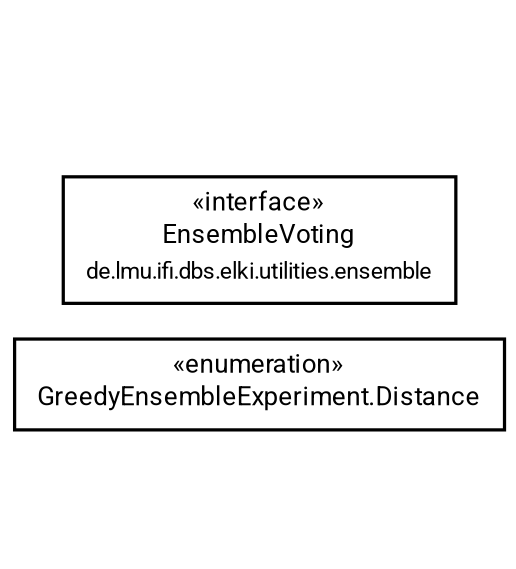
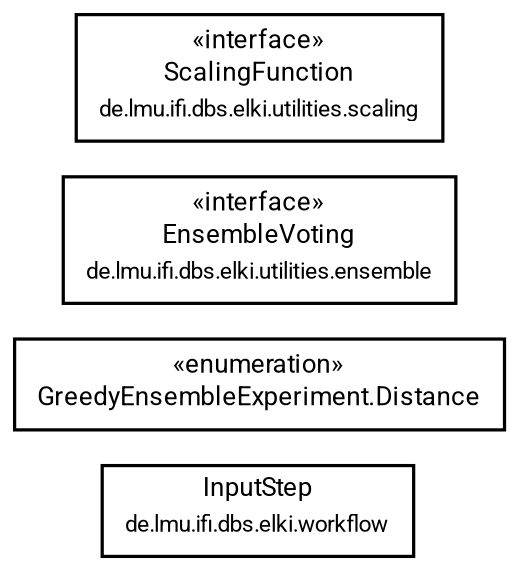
node "ScalingFunction": added
node "InputStep": added
